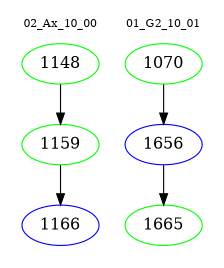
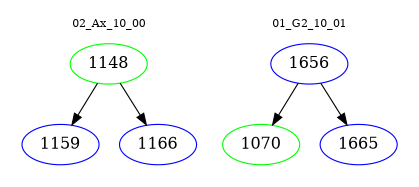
edge "1070" -> "1656": reversed
node "1159": color green -> blue
edge "1159" -> "1166": now "1148" -> "1166"
node "1665": color green -> blue
